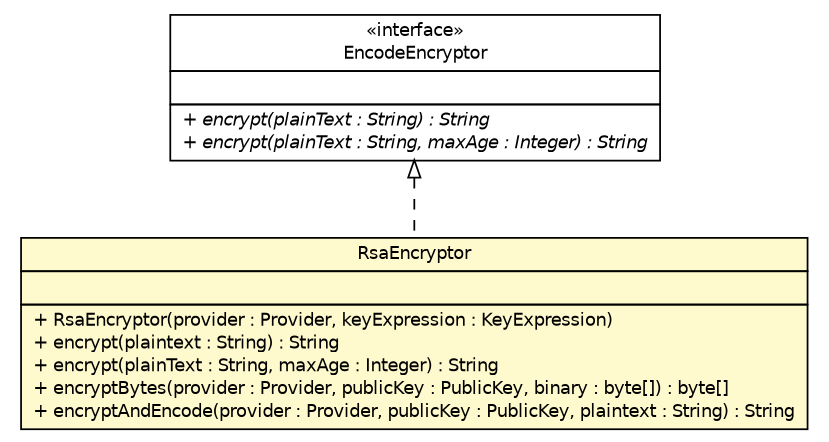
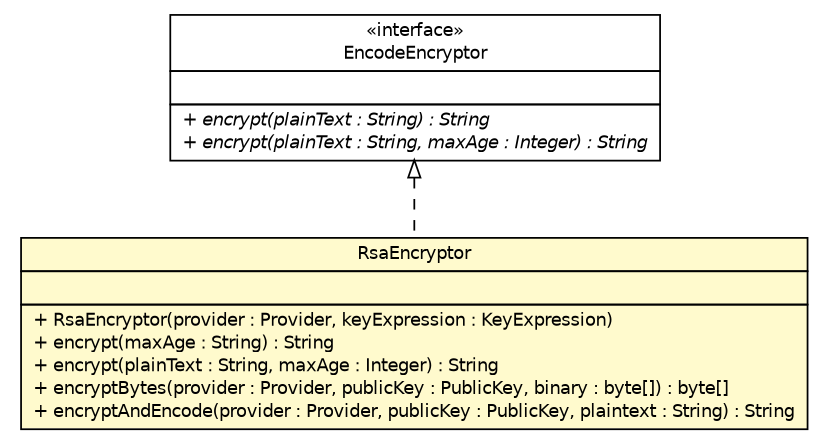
node "RsaEncryptor": text "+ encrypt(plaintext : String) : String" -> "+ encrypt(maxAge : String) : String"
